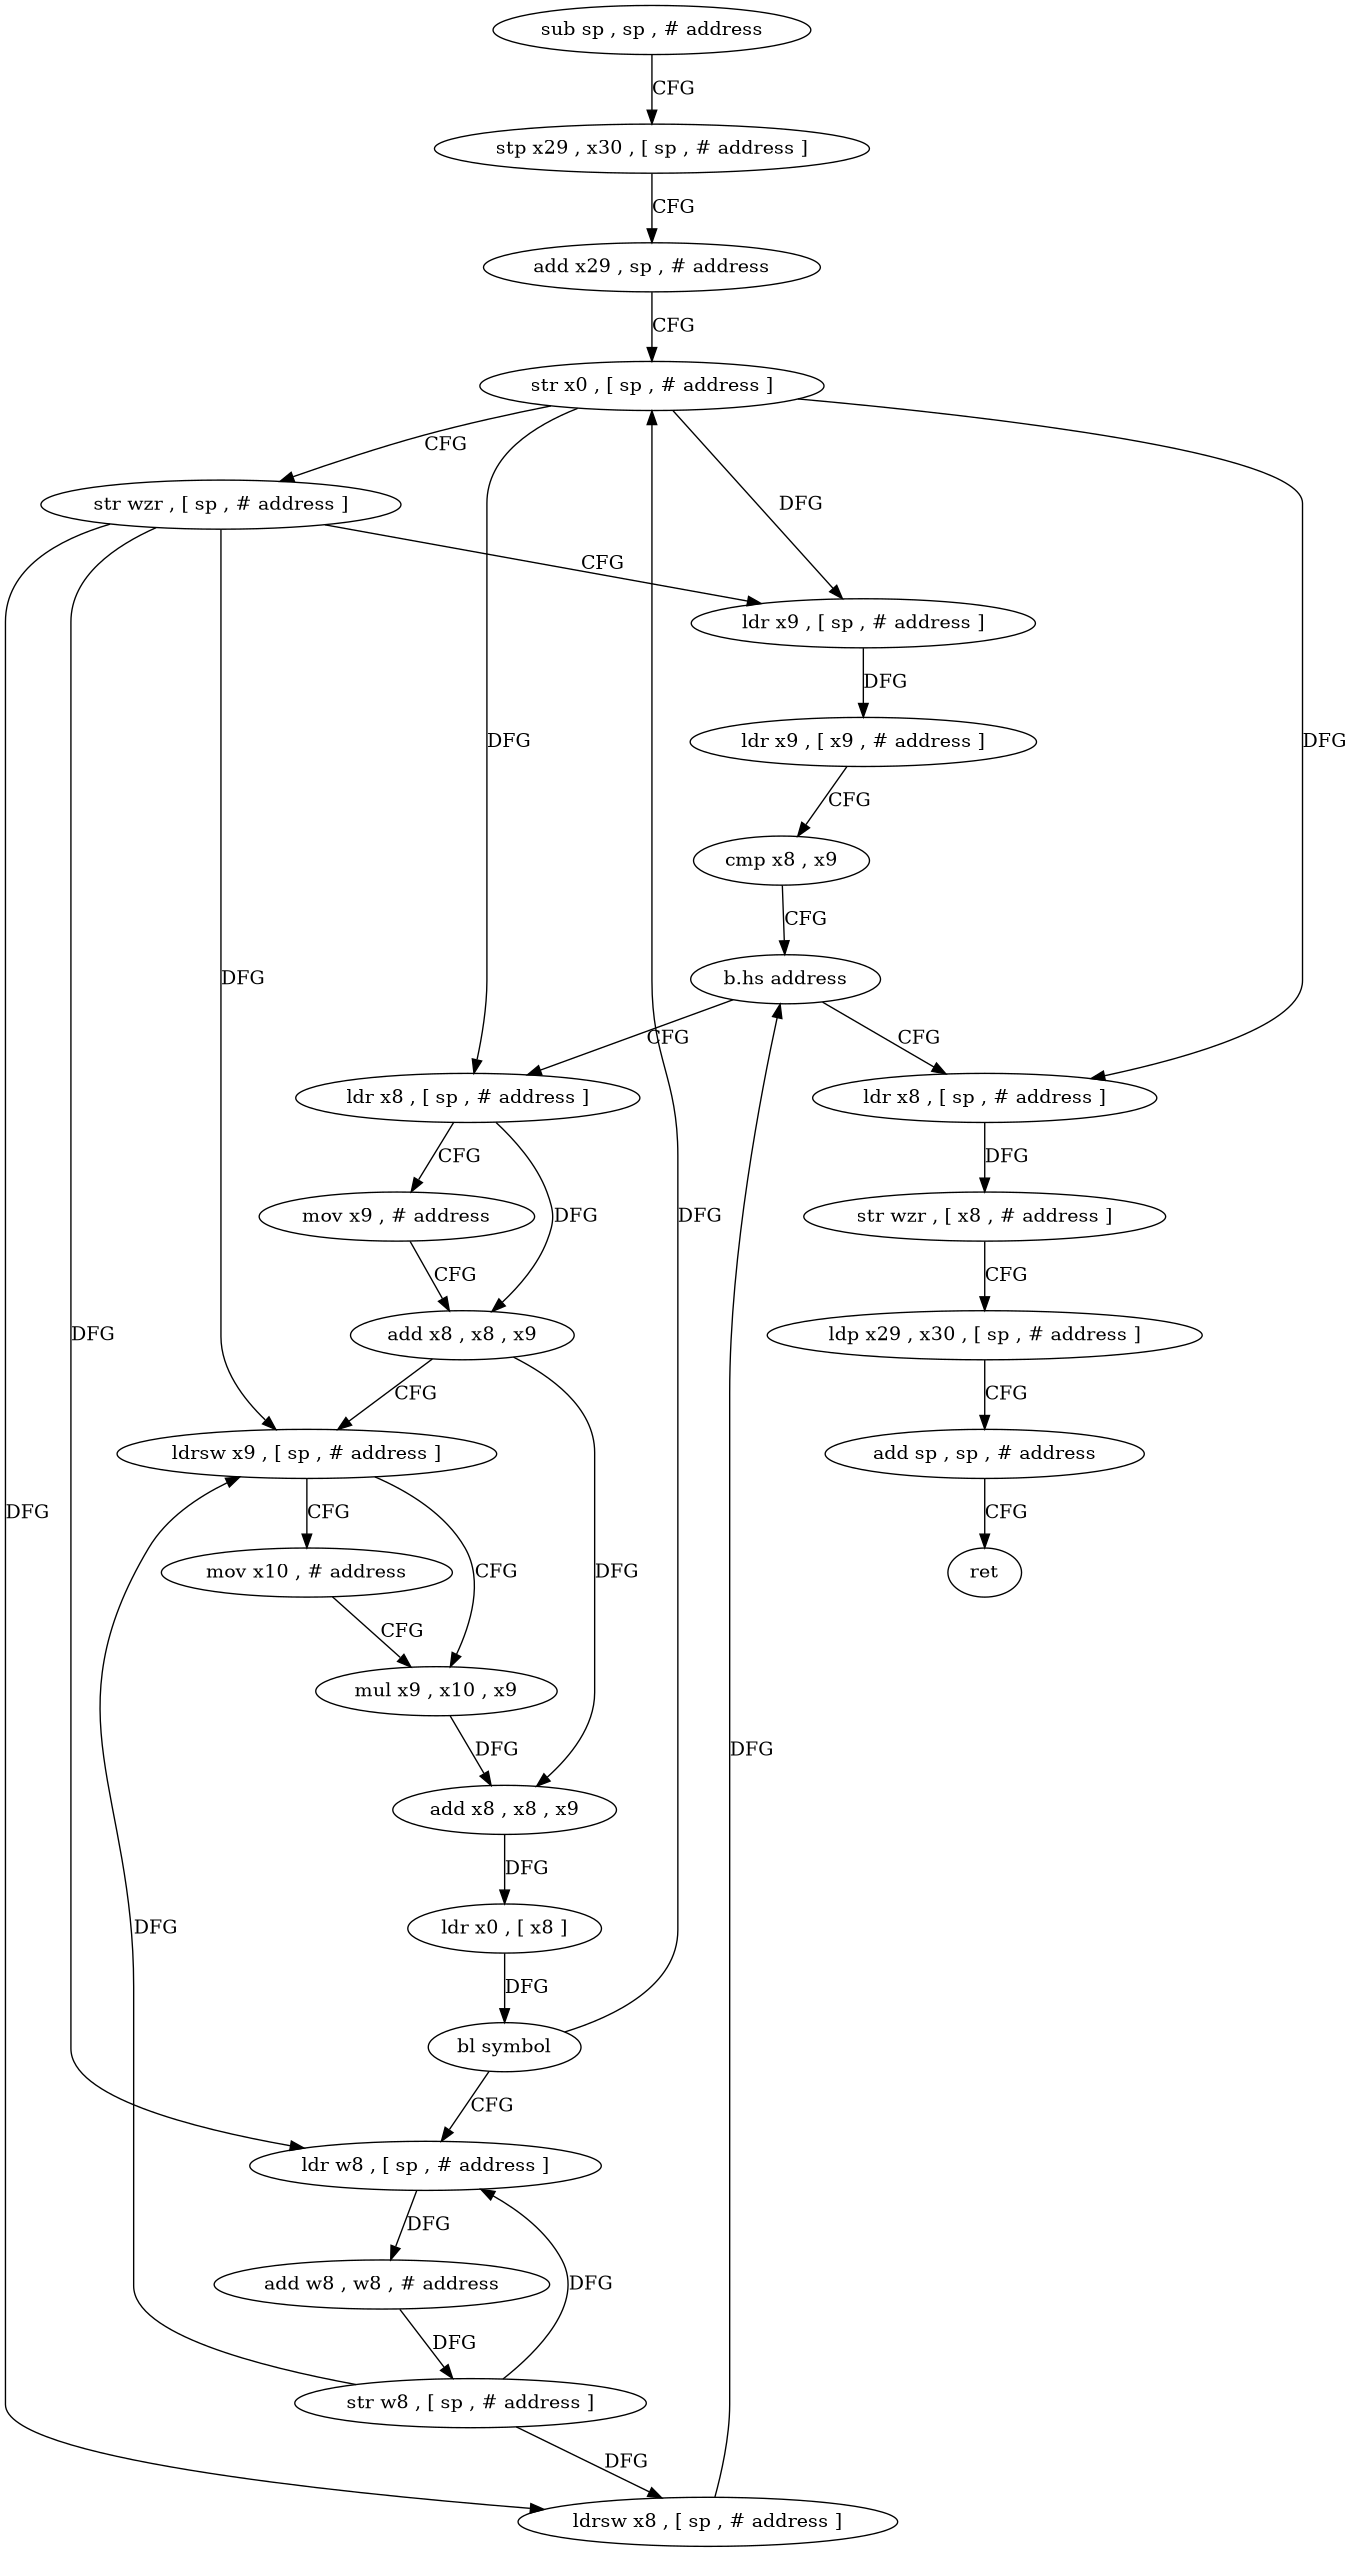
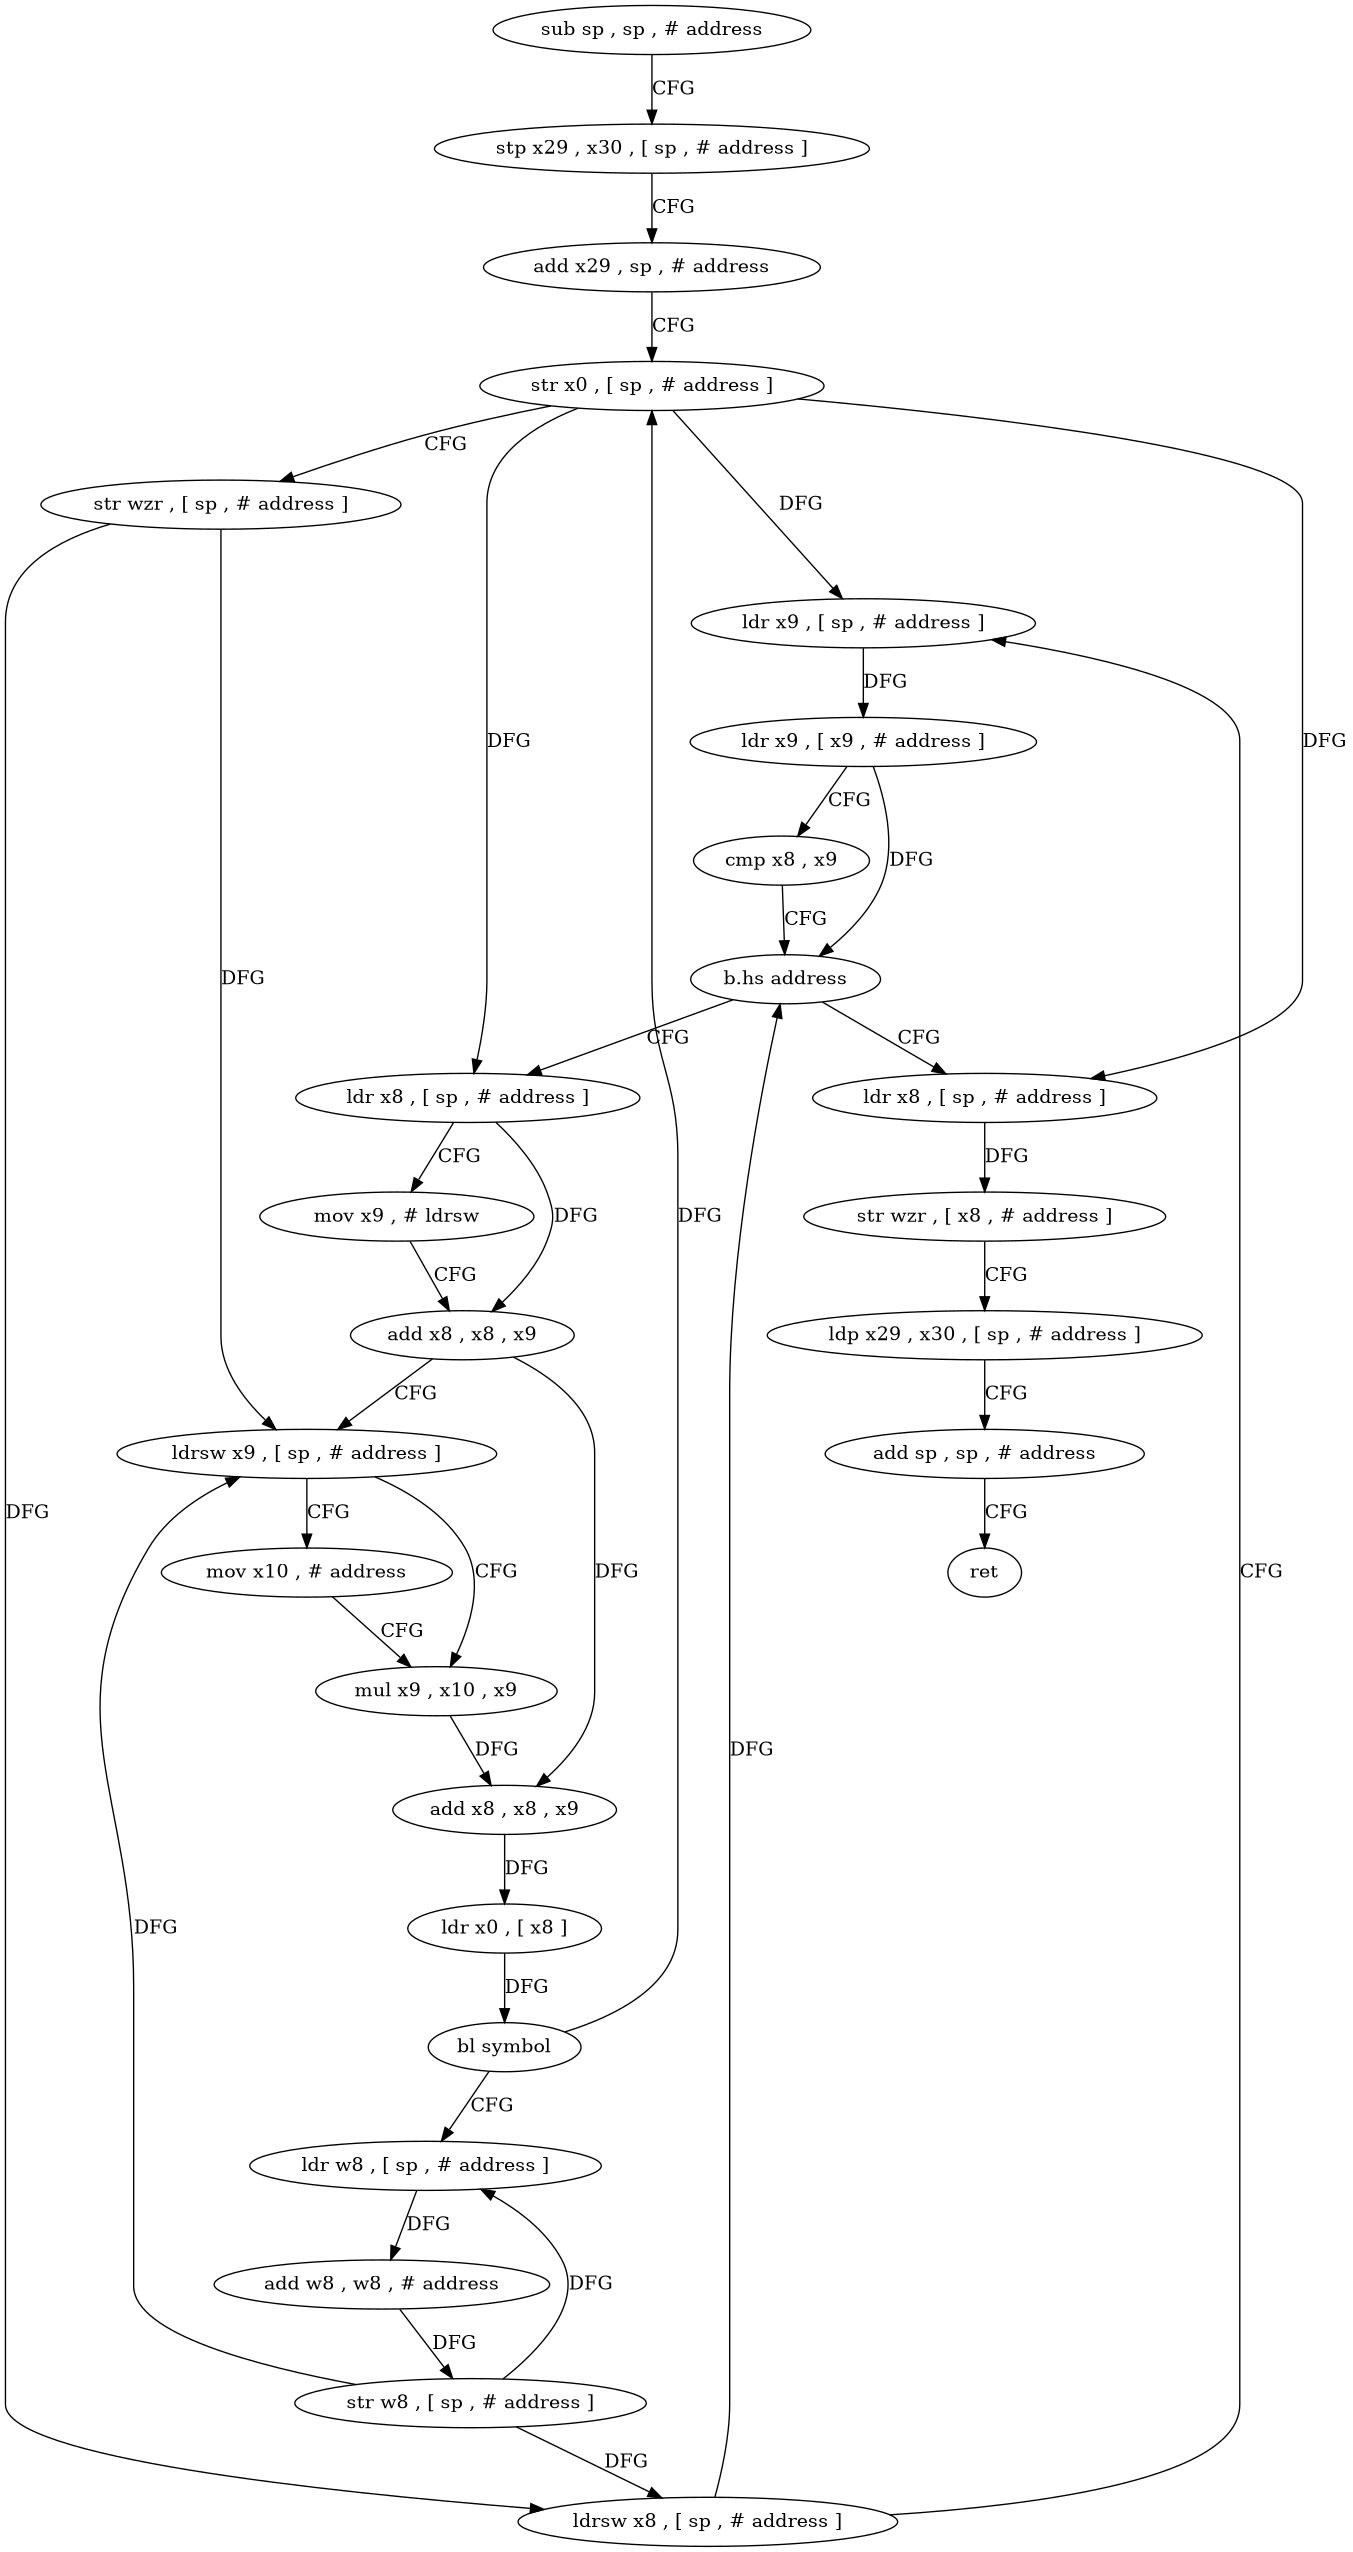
edge "str wzr , [ sp , # address ]" -> "ldr x9 , [ sp , # address ]": now "ldrsw x8 , [ sp , # address ]" -> "ldr x9 , [ sp , # address ]"
edge "ldr x9 , [ x9 , # address ]" -> "b.hs address": added, label "DFG"
node "mov x9 , # address": label "mov x9 , # address" -> "mov x9 , # ldrsw"
edge "str wzr , [ sp , # address ]" -> "ldr w8 , [ sp , # address ]": removed, label "DFG"
